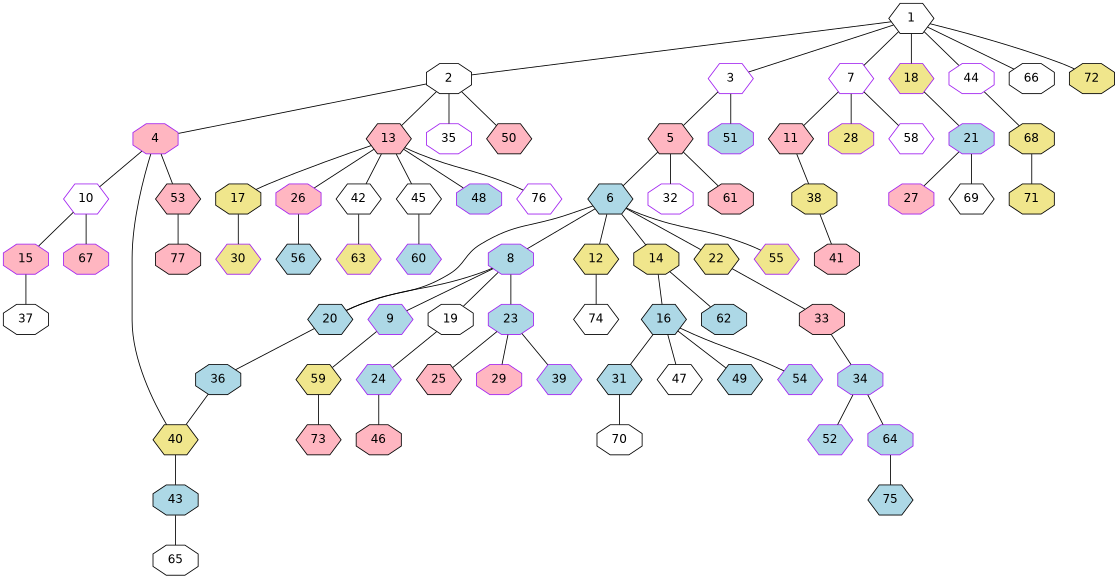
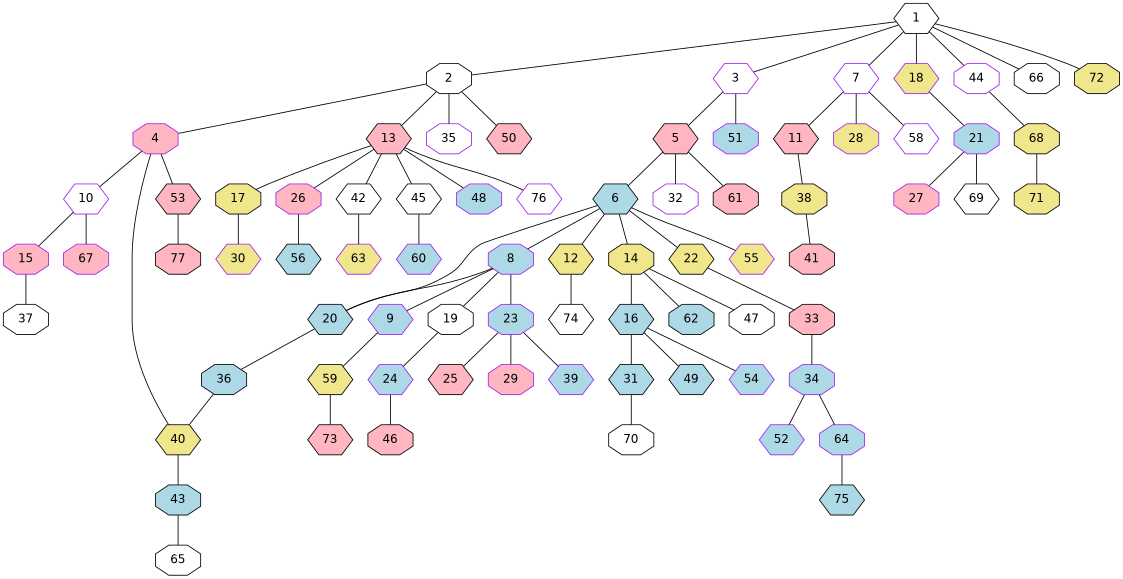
edge "16" -- "47": now "14" -- "47"
node "47": shape hexagon -> octagon
